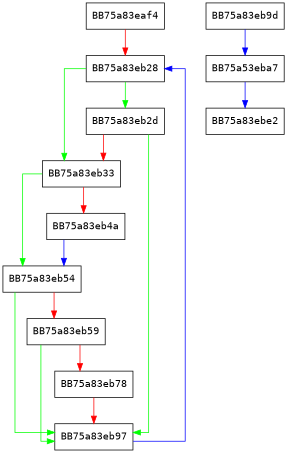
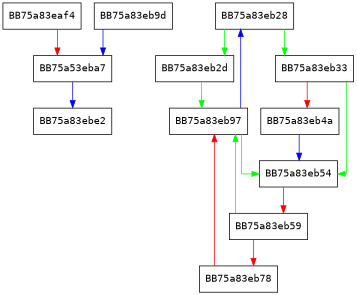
edge "BB75a83eaf4" -> "BB75a83eb28": now "BB75a83eaf4" -> "BB75a53eba7"
edge "BB75a83eb2d" -> "BB75a83eb33": removed
edge "BB75a83eb54" -> "BB75a83eb97": reversed
